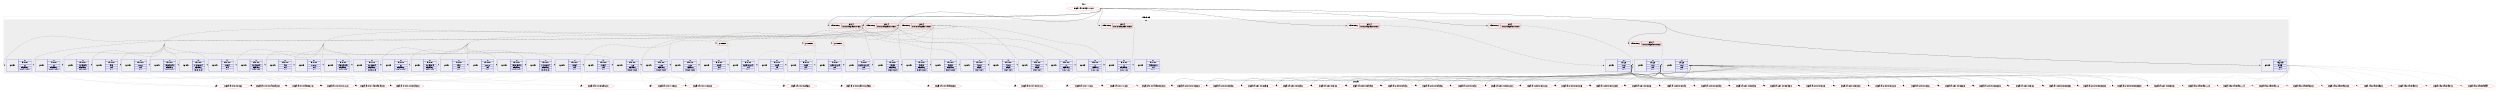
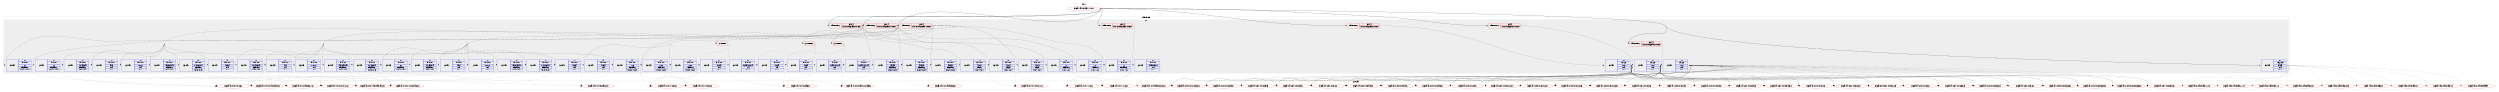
node "portage://dev-lang/python-3.12.4_p3": label "portage://dev-lang/python-3.12.4_p3" -> "portage://group-lang/python-3.12.4_p3"
